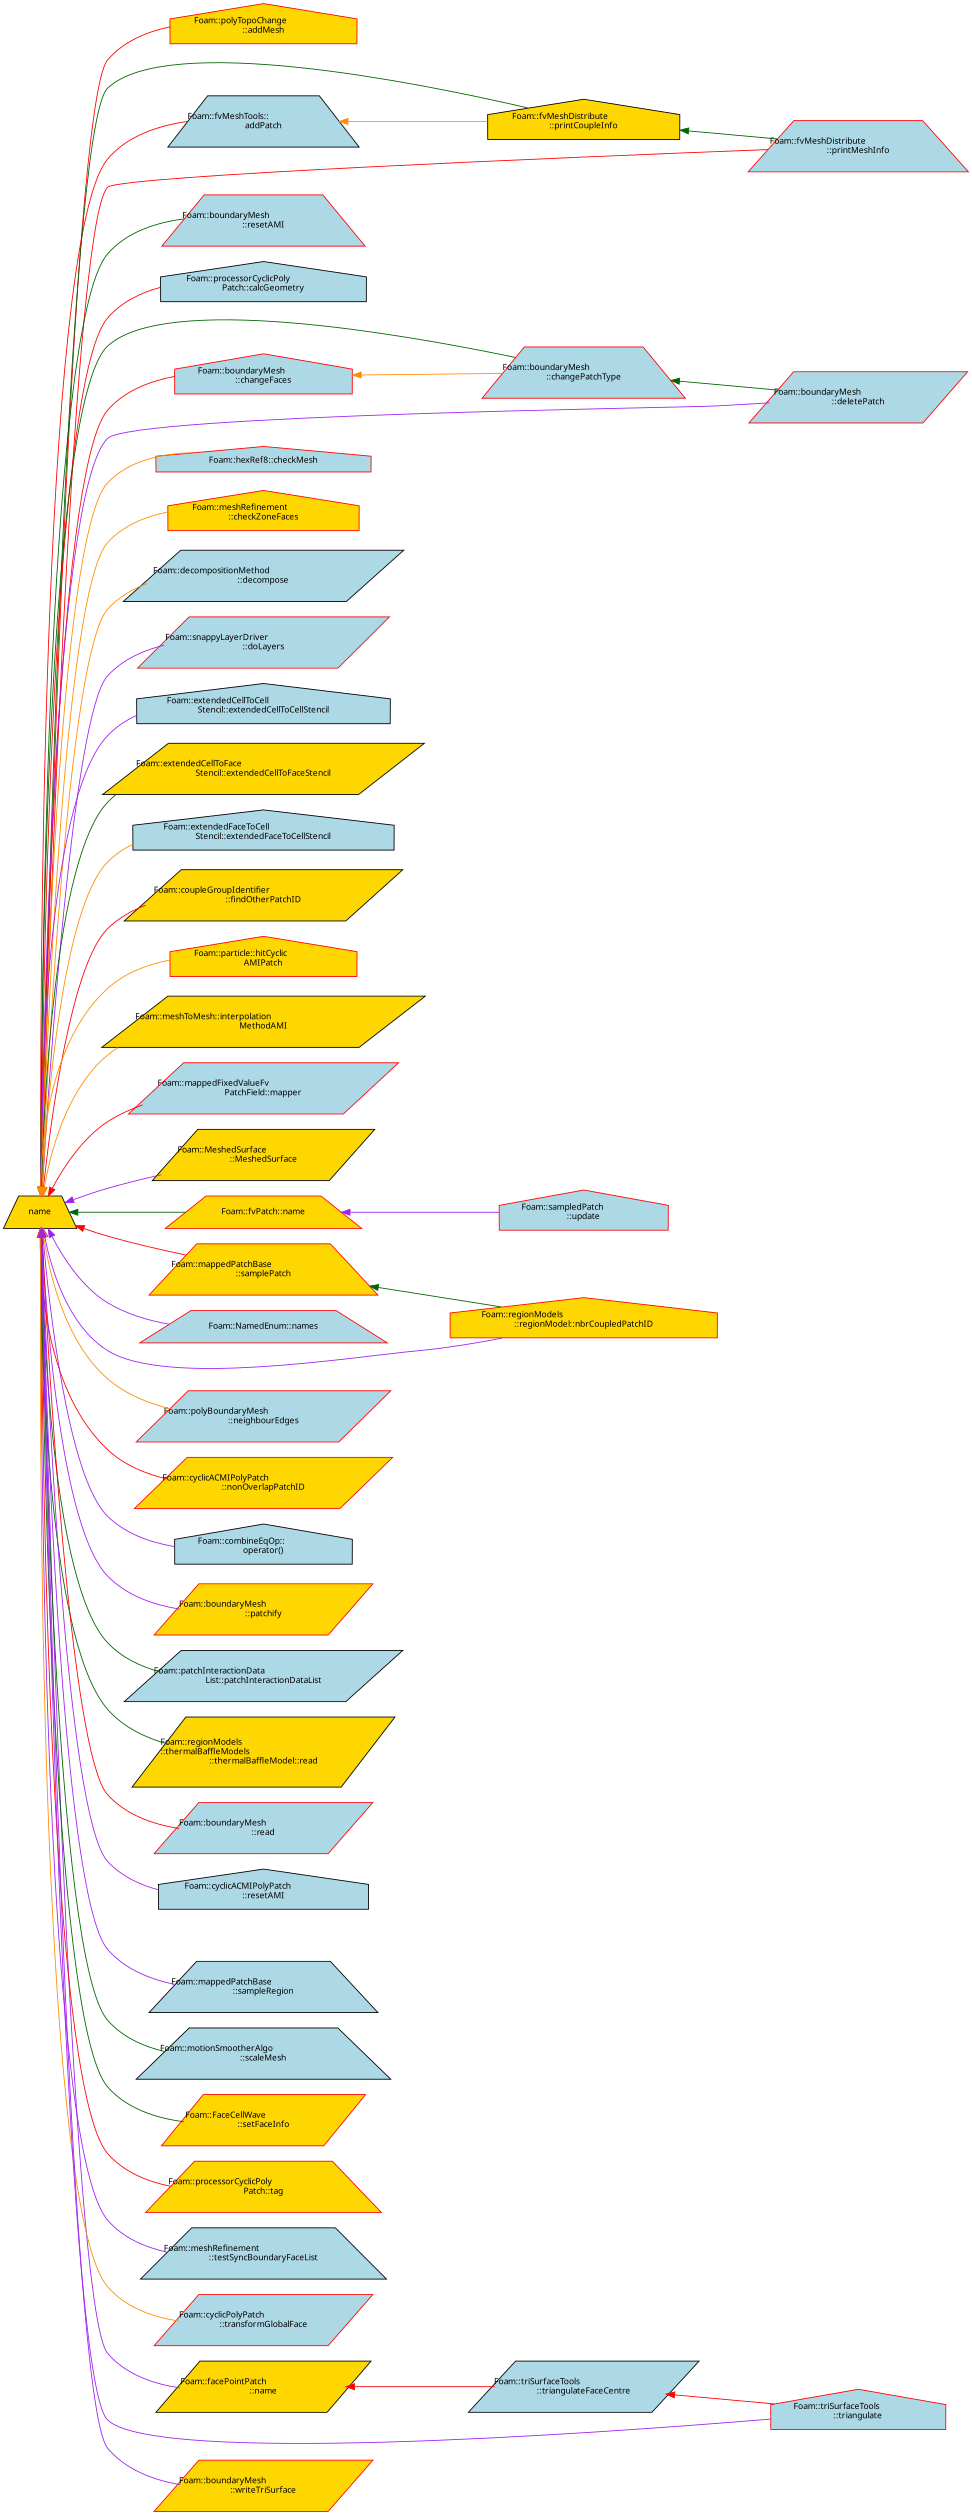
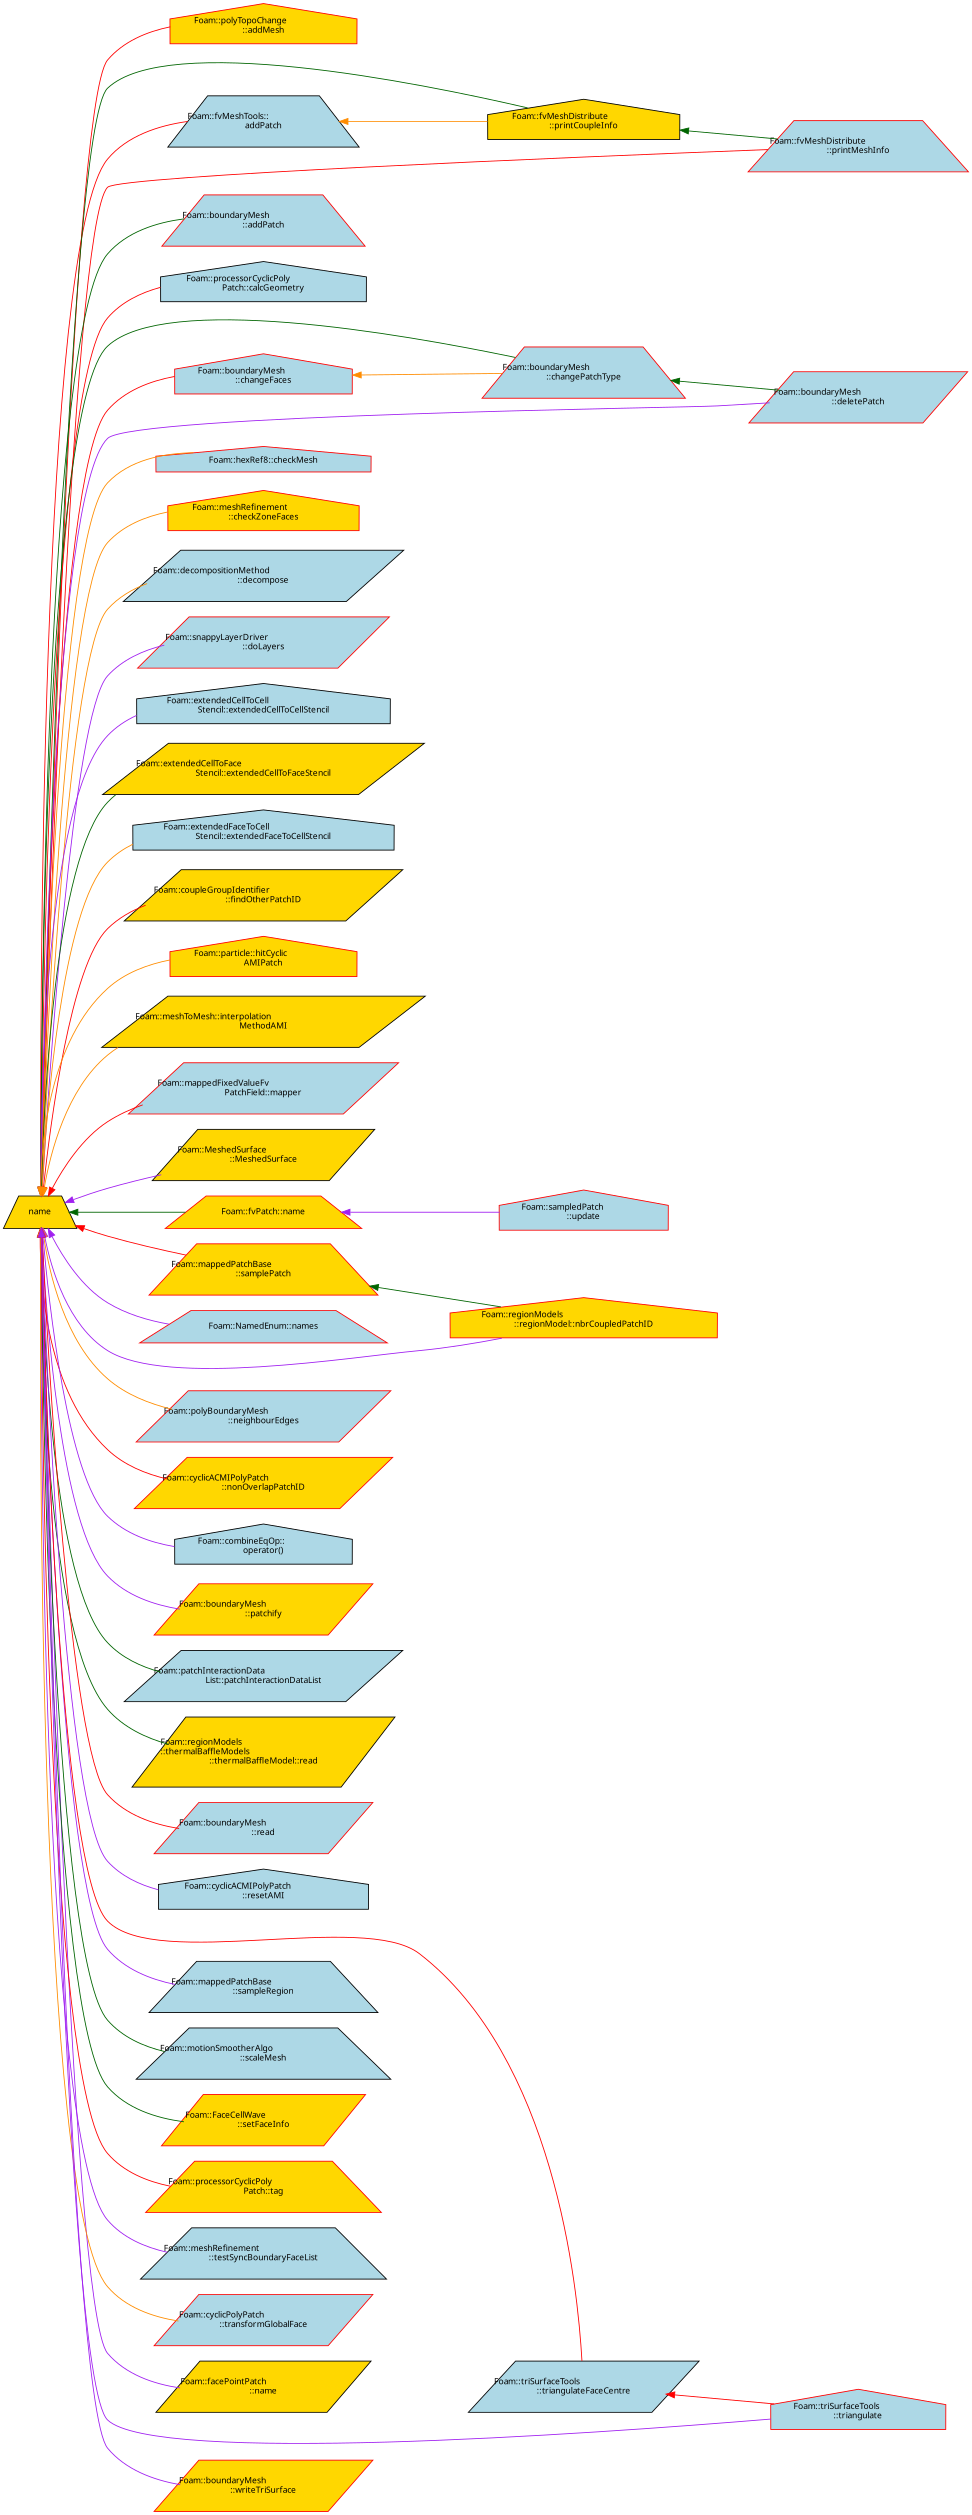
node "Foam::boundaryMesh ::resetAMI": label "Foam::boundaryMesh ::resetAMI" -> "Foam::boundaryMesh ::addPatch"
edge "Foam::triSurfaceTools ::triangulateFaceCentre" -> "Foam::facePointPatch ::name": now "Foam::triSurfaceTools ::triangulateFaceCentre" -> "name"
